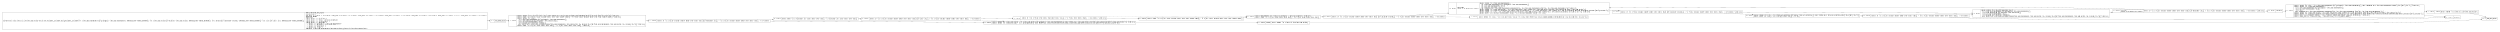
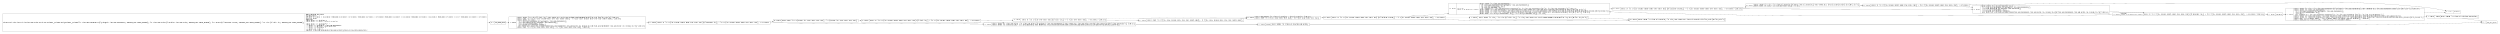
node "65: 0x001d": added
